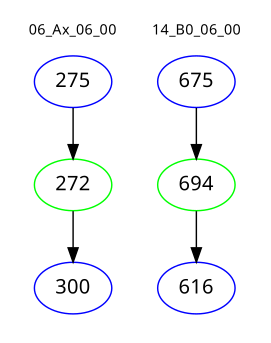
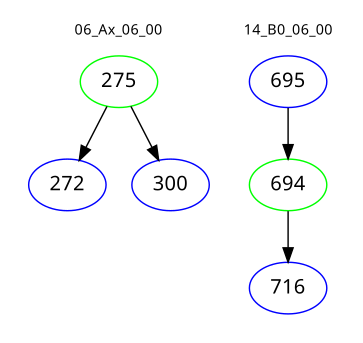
node "275": color blue -> green
node "675": label "675" -> "695"
node "272": color green -> blue
edge "272" -> "300": now "275" -> "300"
node "616": label "616" -> "716"
